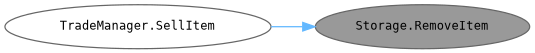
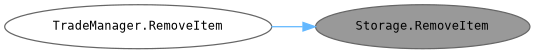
node "TradeManager.SellItem": label "TradeManager.SellItem" -> "TradeManager.RemoveItem"
